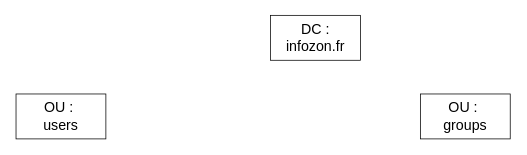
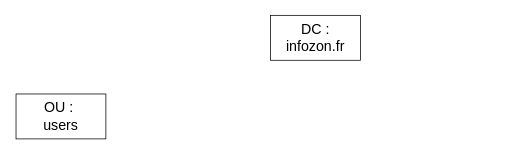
node "OU : groups": removed
